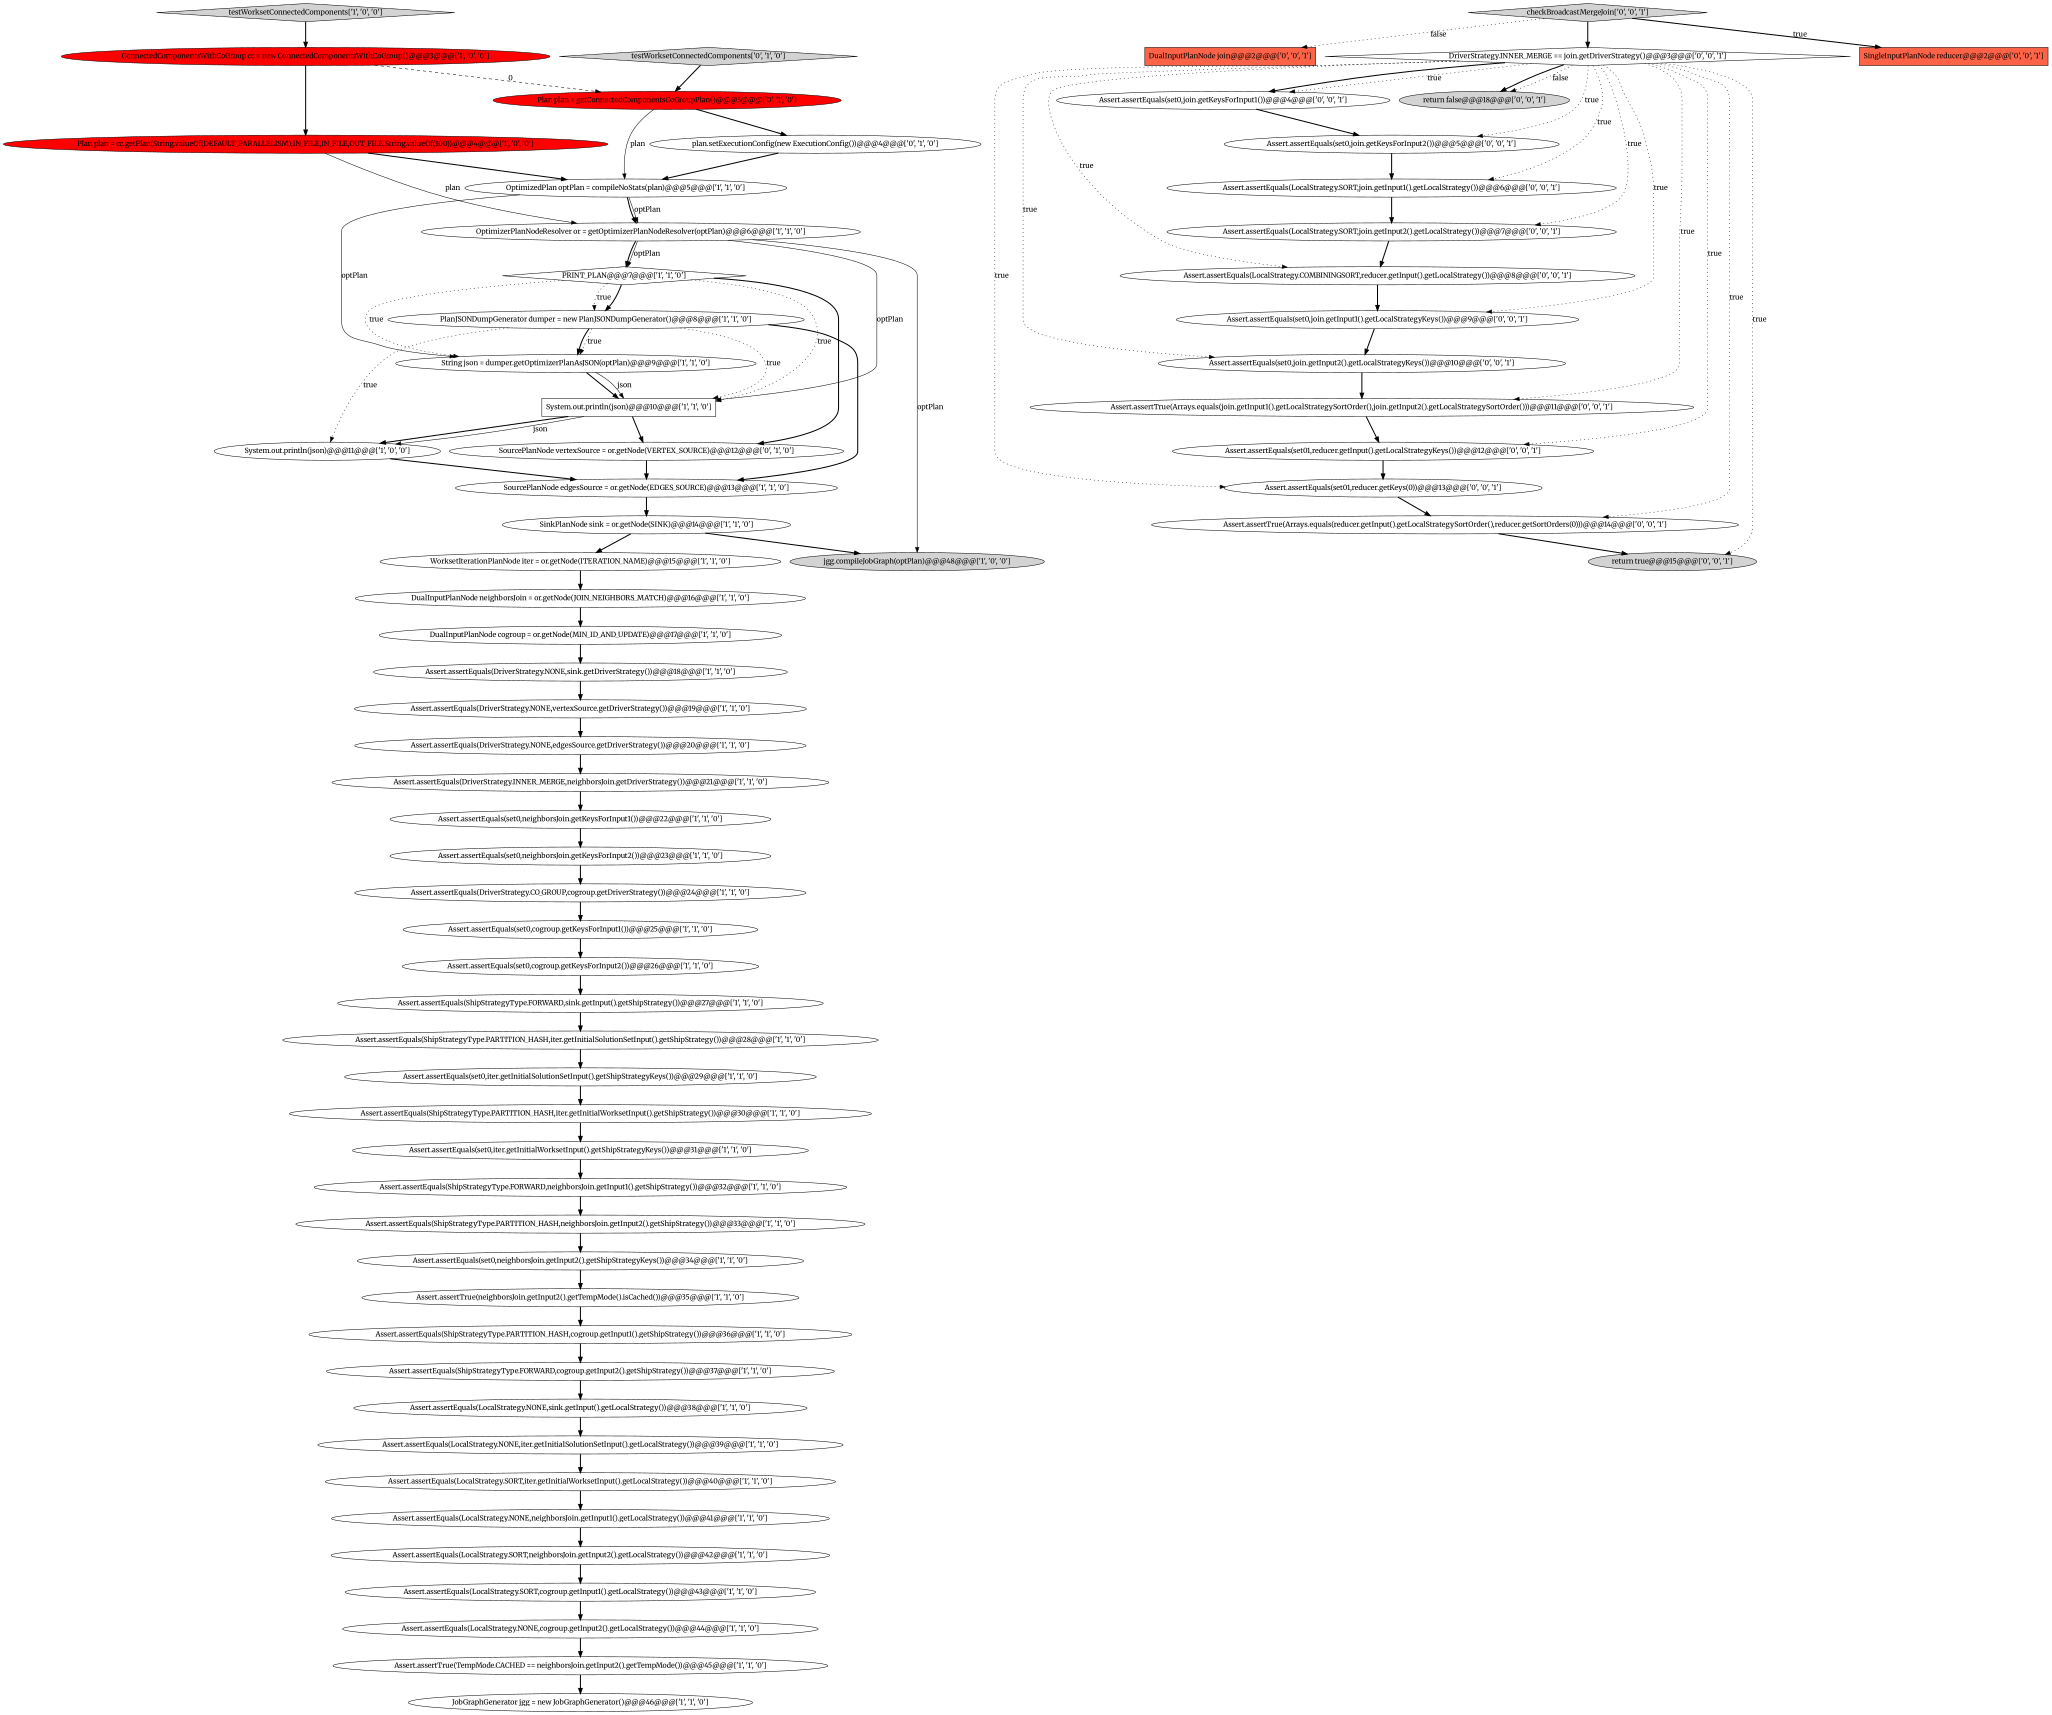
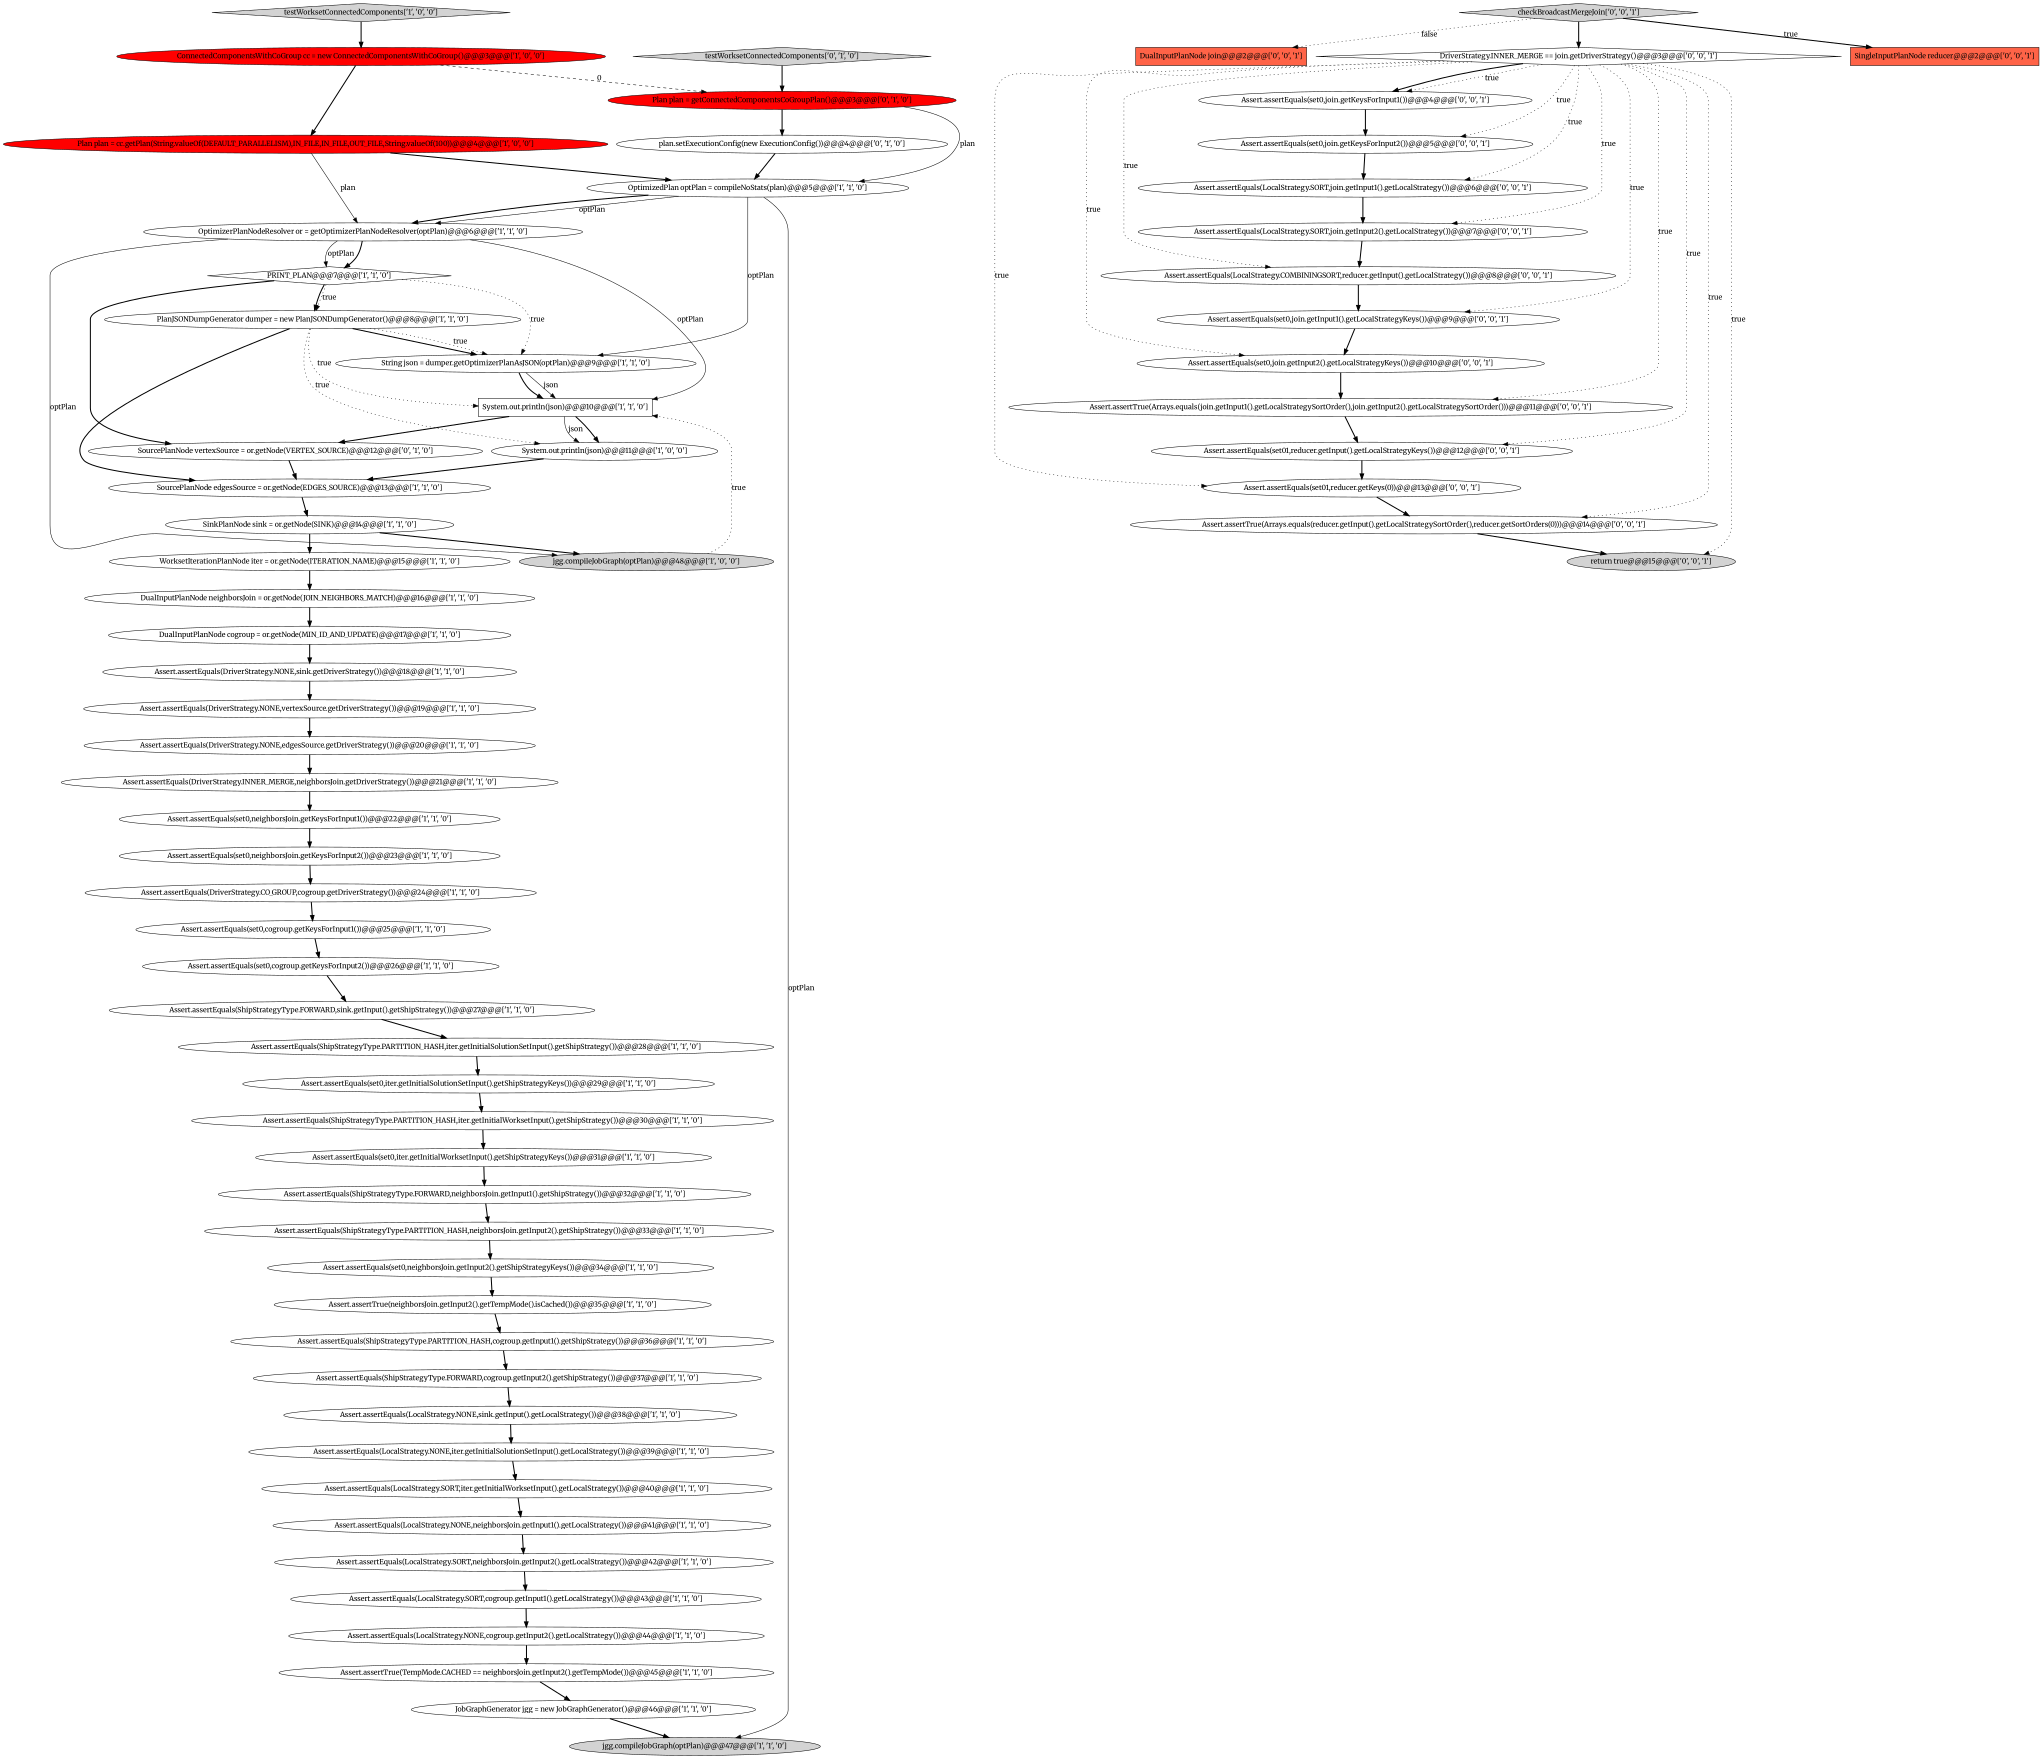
node "return false@@@18@@@['0', '0', '1']": removed
edge "PRINT_PLAN@@@7@@@['1', '1', '0']" -> "System.out.println(json)@@@10@@@['1', '1', '0']": now "jgg.compileJobGraph(optPlan)@@@48@@@['1', '0', '0']" -> "System.out.println(json)@@@10@@@['1', '1', '0']"
node "jgg.compileJobGraph(optPlan)@@@47@@@['1', '1', '0']": added
